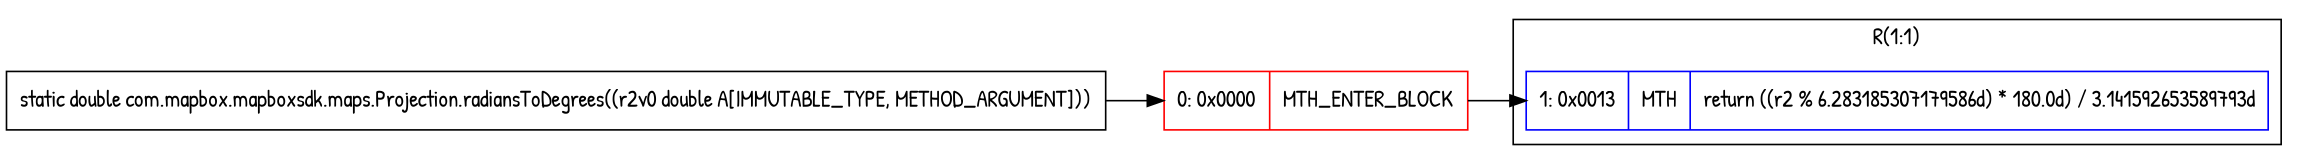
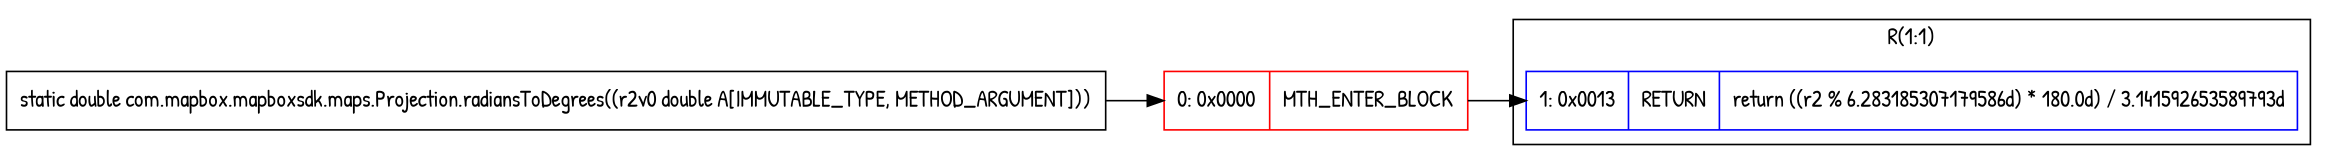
node "1: 0x0013": text "MTH" -> "RETURN"
